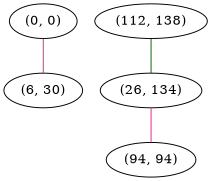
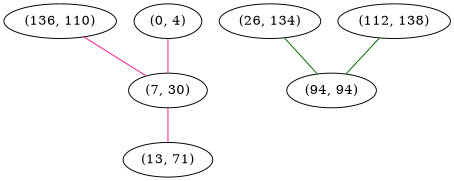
node "(0, 0)": label "(0, 0)" -> "(0, 4)"
node "(136, 110)": added
edge "(112, 138)" -- "(26, 134)": now "(112, 138)" -- "(94, 94)"
node "(6, 30)": label "(6, 30)" -> "(7, 30)"
edge "(26, 134)" -- "(94, 94)": color deeppink -> darkgreen
node "(13, 71)": added
